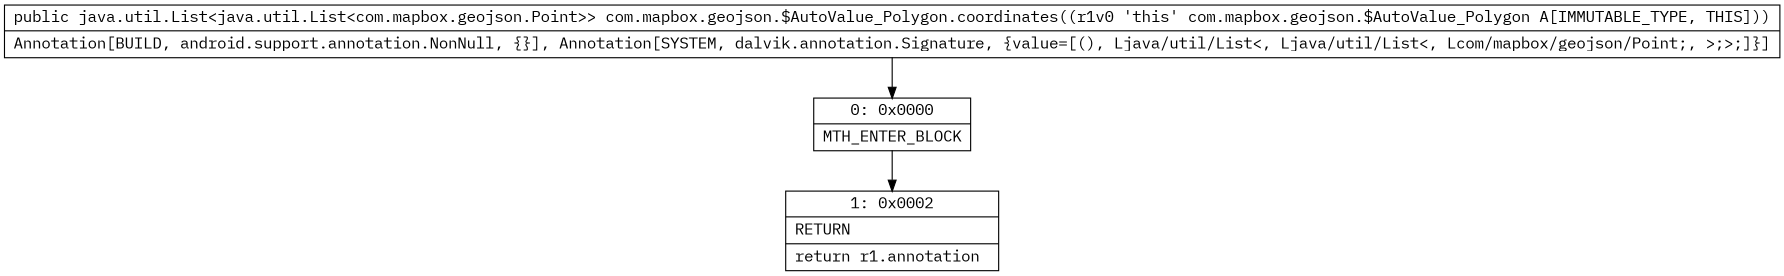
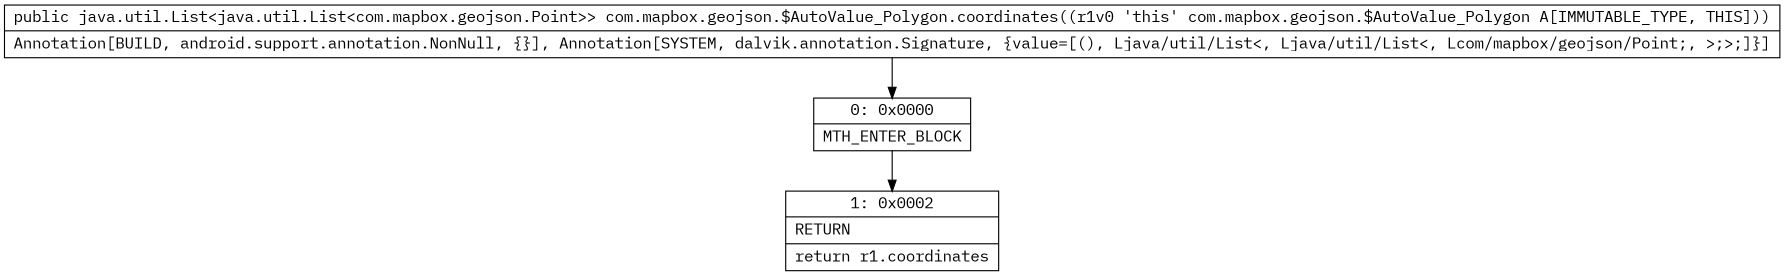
node "1: 0x0002": text "return r1.annotation" -> "return r1.coordinates"
